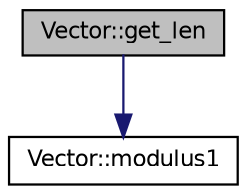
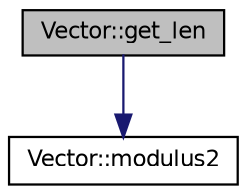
node "Vector::modulus1": label "Vector::modulus1" -> "Vector::modulus2"
